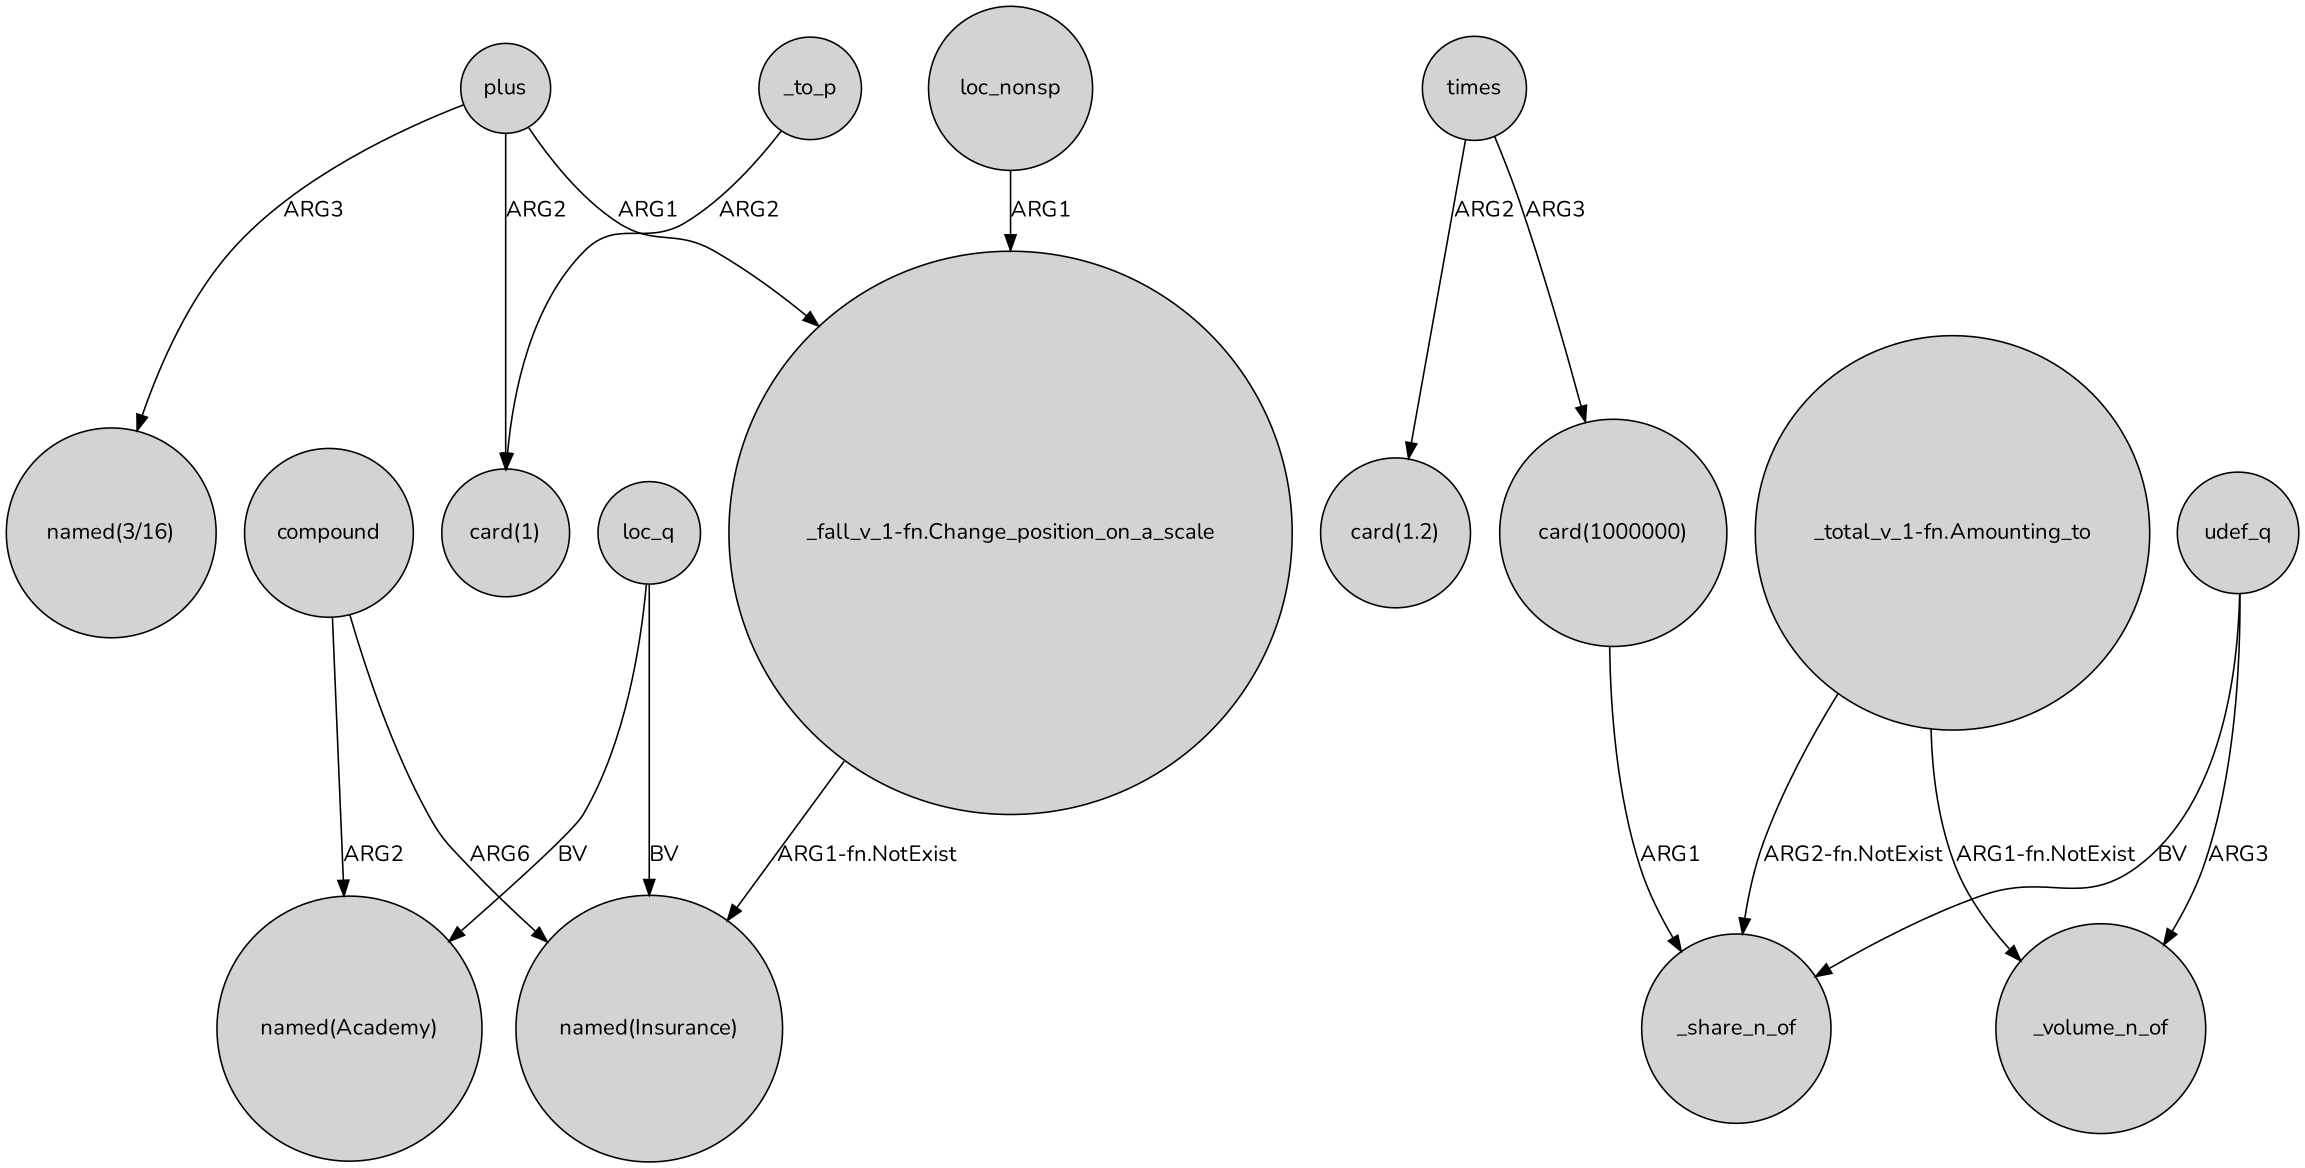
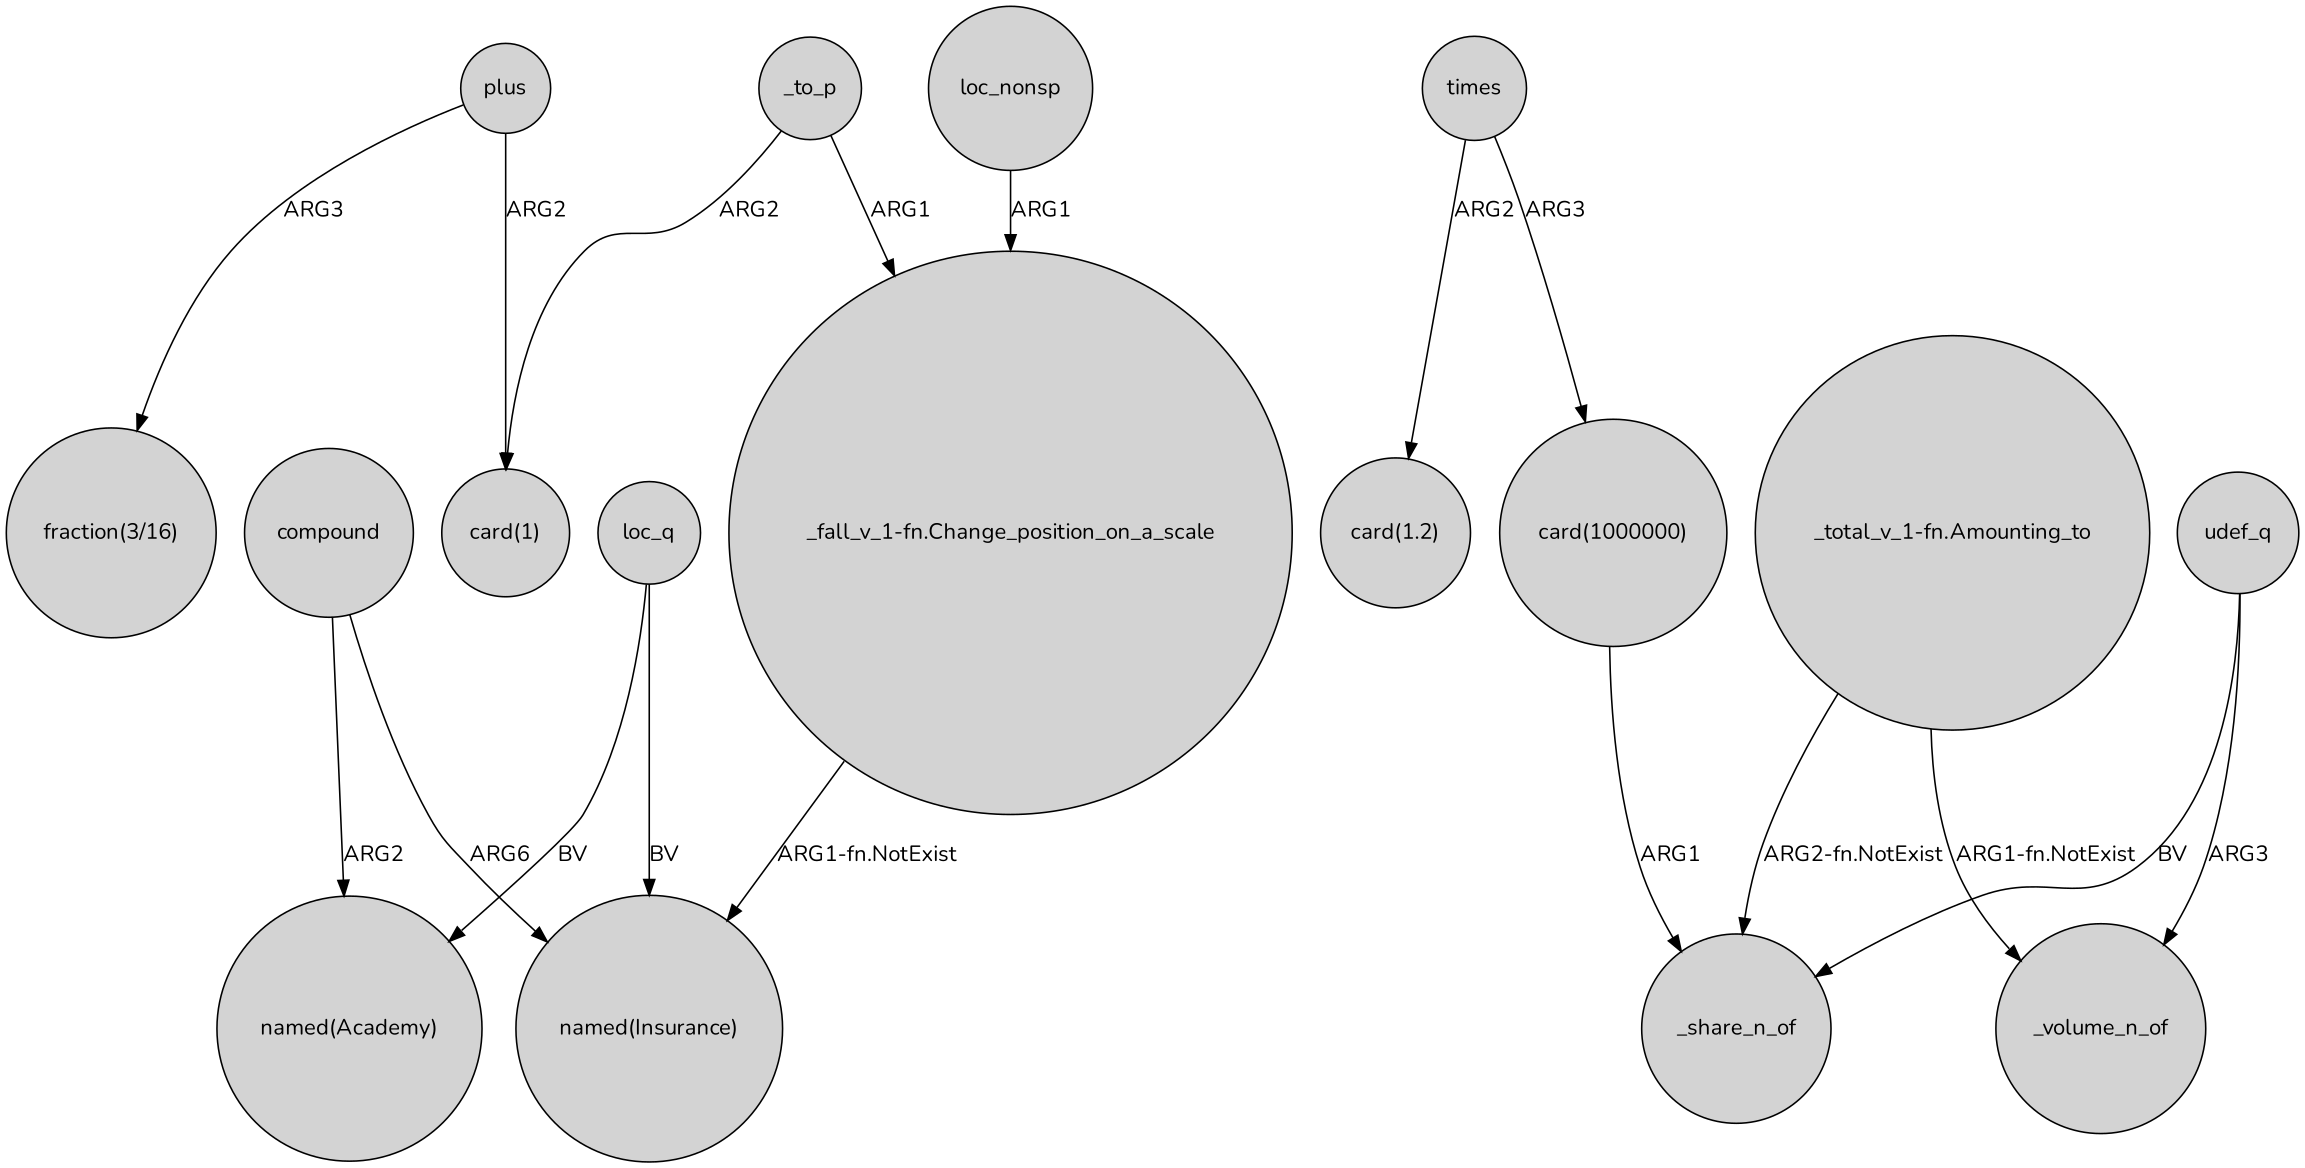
edge "plus" -> "_fall_v_1-fn.Change_position_on_a_scale": now "_to_p" -> "_fall_v_1-fn.Change_position_on_a_scale"
node "named(3/16)": label "named(3/16)" -> "fraction(3/16)"
